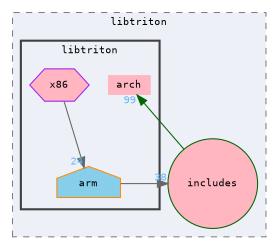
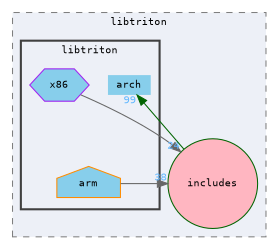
node "x86": fillcolor lightpink -> skyblue
node "arch": fillcolor lightpink -> skyblue
edge "x86" -> "arm": now "x86" -> "includes"
